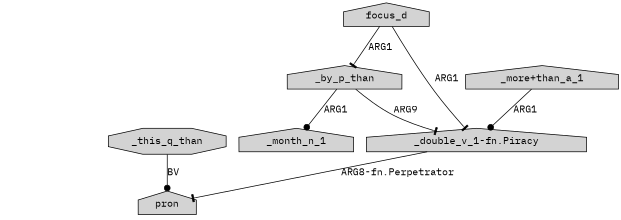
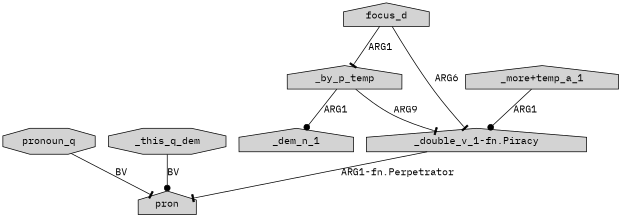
node "_by_p_than": label "_by_p_than" -> "_by_p_temp"
edge "focus_d" -> "_double_v_1-fn.Piracy": label "ARG1" -> "ARG6"
node "_more+than_a_1": label "_more+than_a_1" -> "_more+temp_a_1"
node "pronoun_q": added
node "_this_q_than": label "_this_q_than" -> "_this_q_dem"
node "_month_n_1": label "_month_n_1" -> "_dem_n_1"
edge "_double_v_1-fn.Piracy" -> "pron": label "ARG8-fn.Perpetrator" -> "ARG1-fn.Perpetrator"
